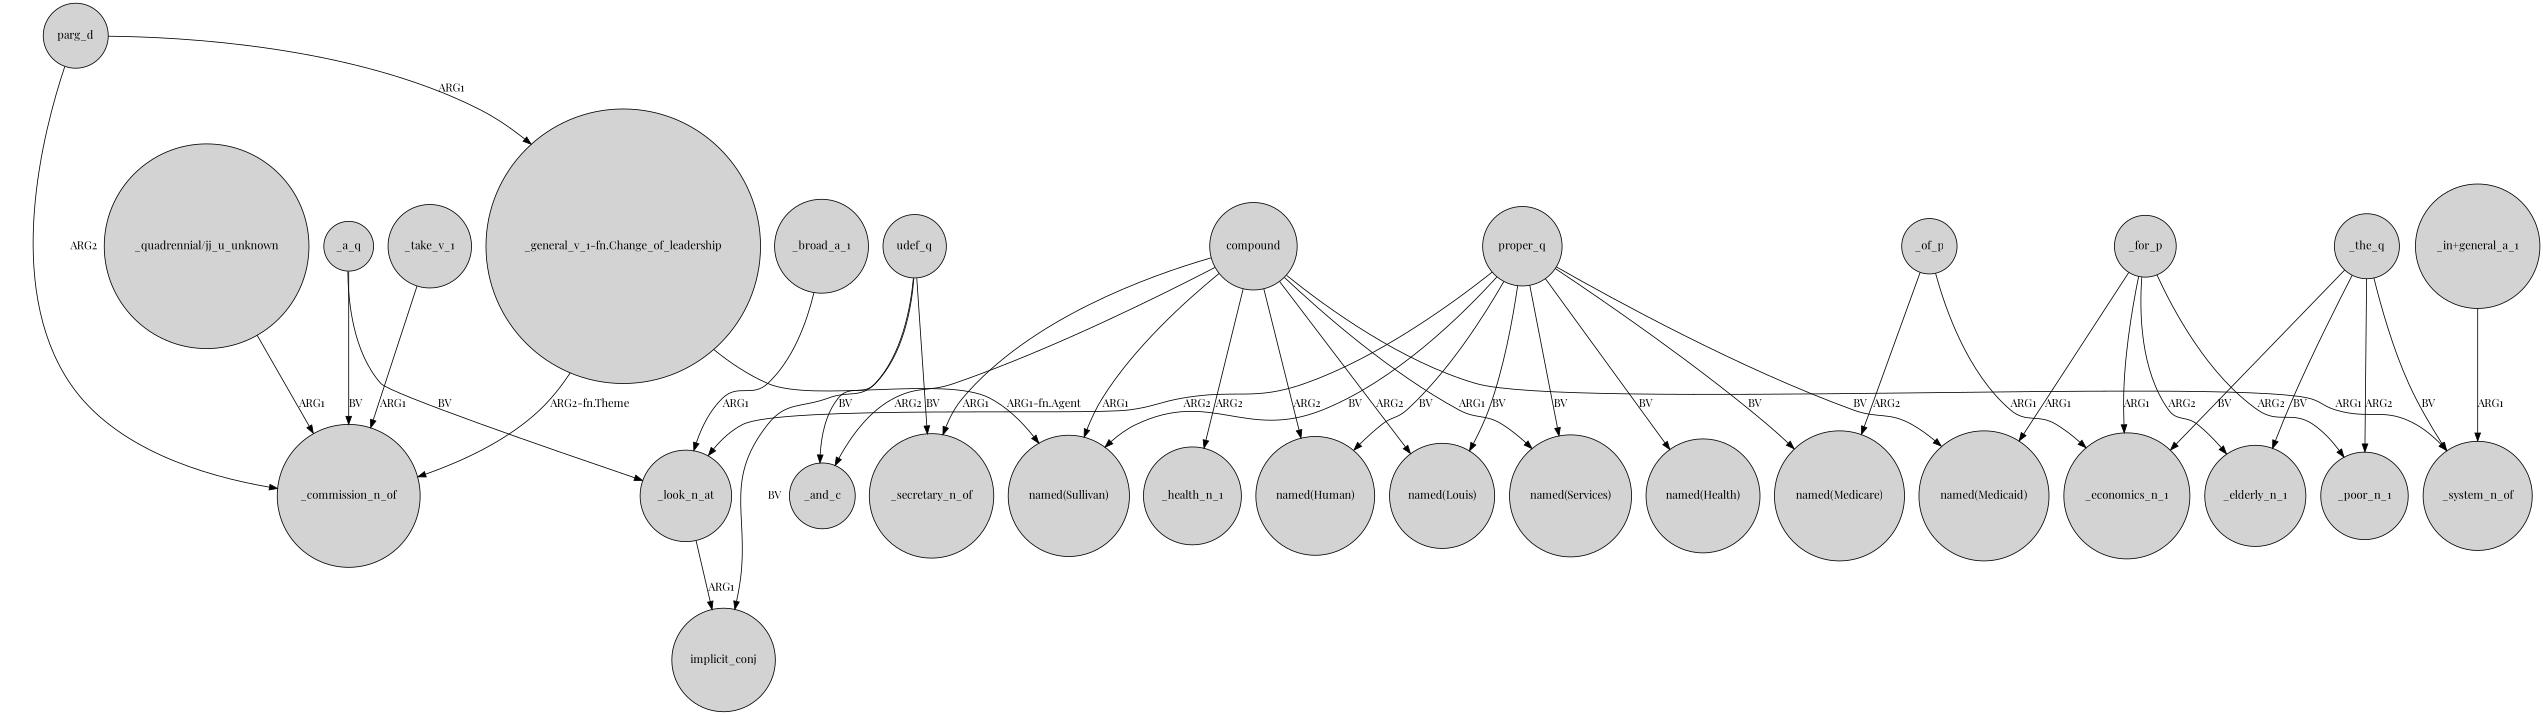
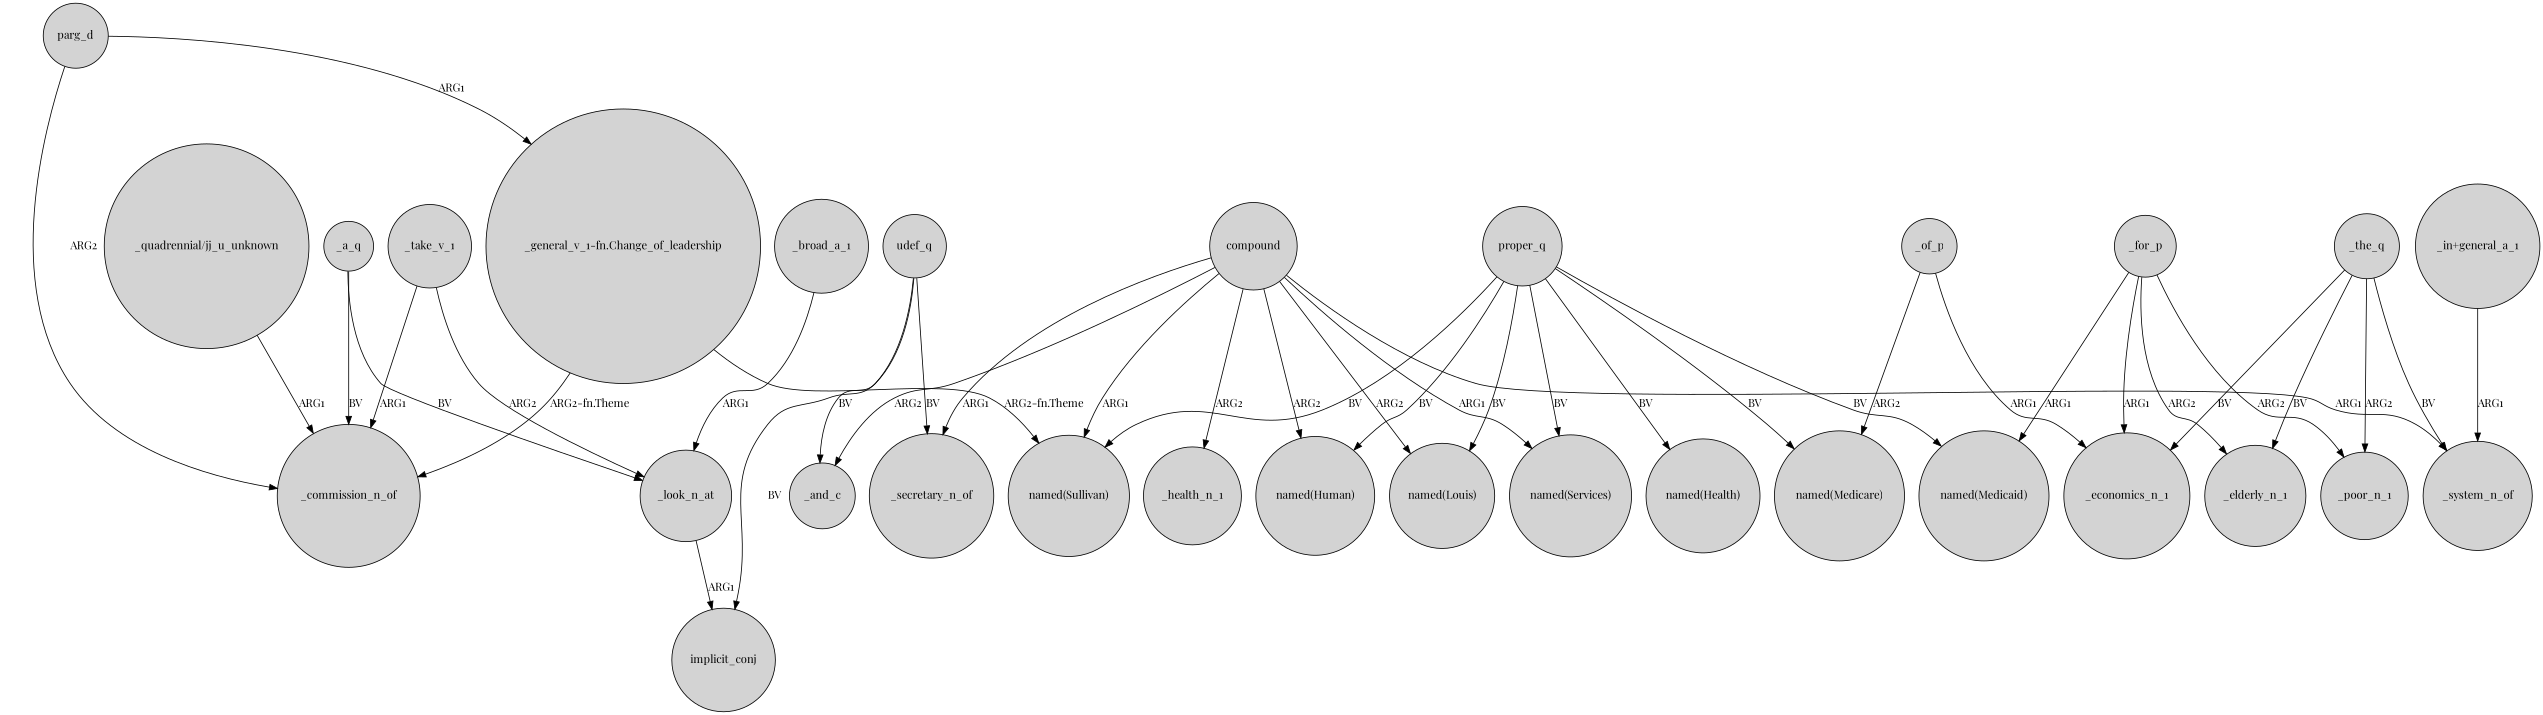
edge "_general_v_1-fn.Change_of_leadership" -> "named(Sullivan)": label "ARG1-fn.Agent" -> "ARG2-fn.Theme"
edge "proper_q" -> "_look_n_at": now "_take_v_1" -> "_look_n_at"
